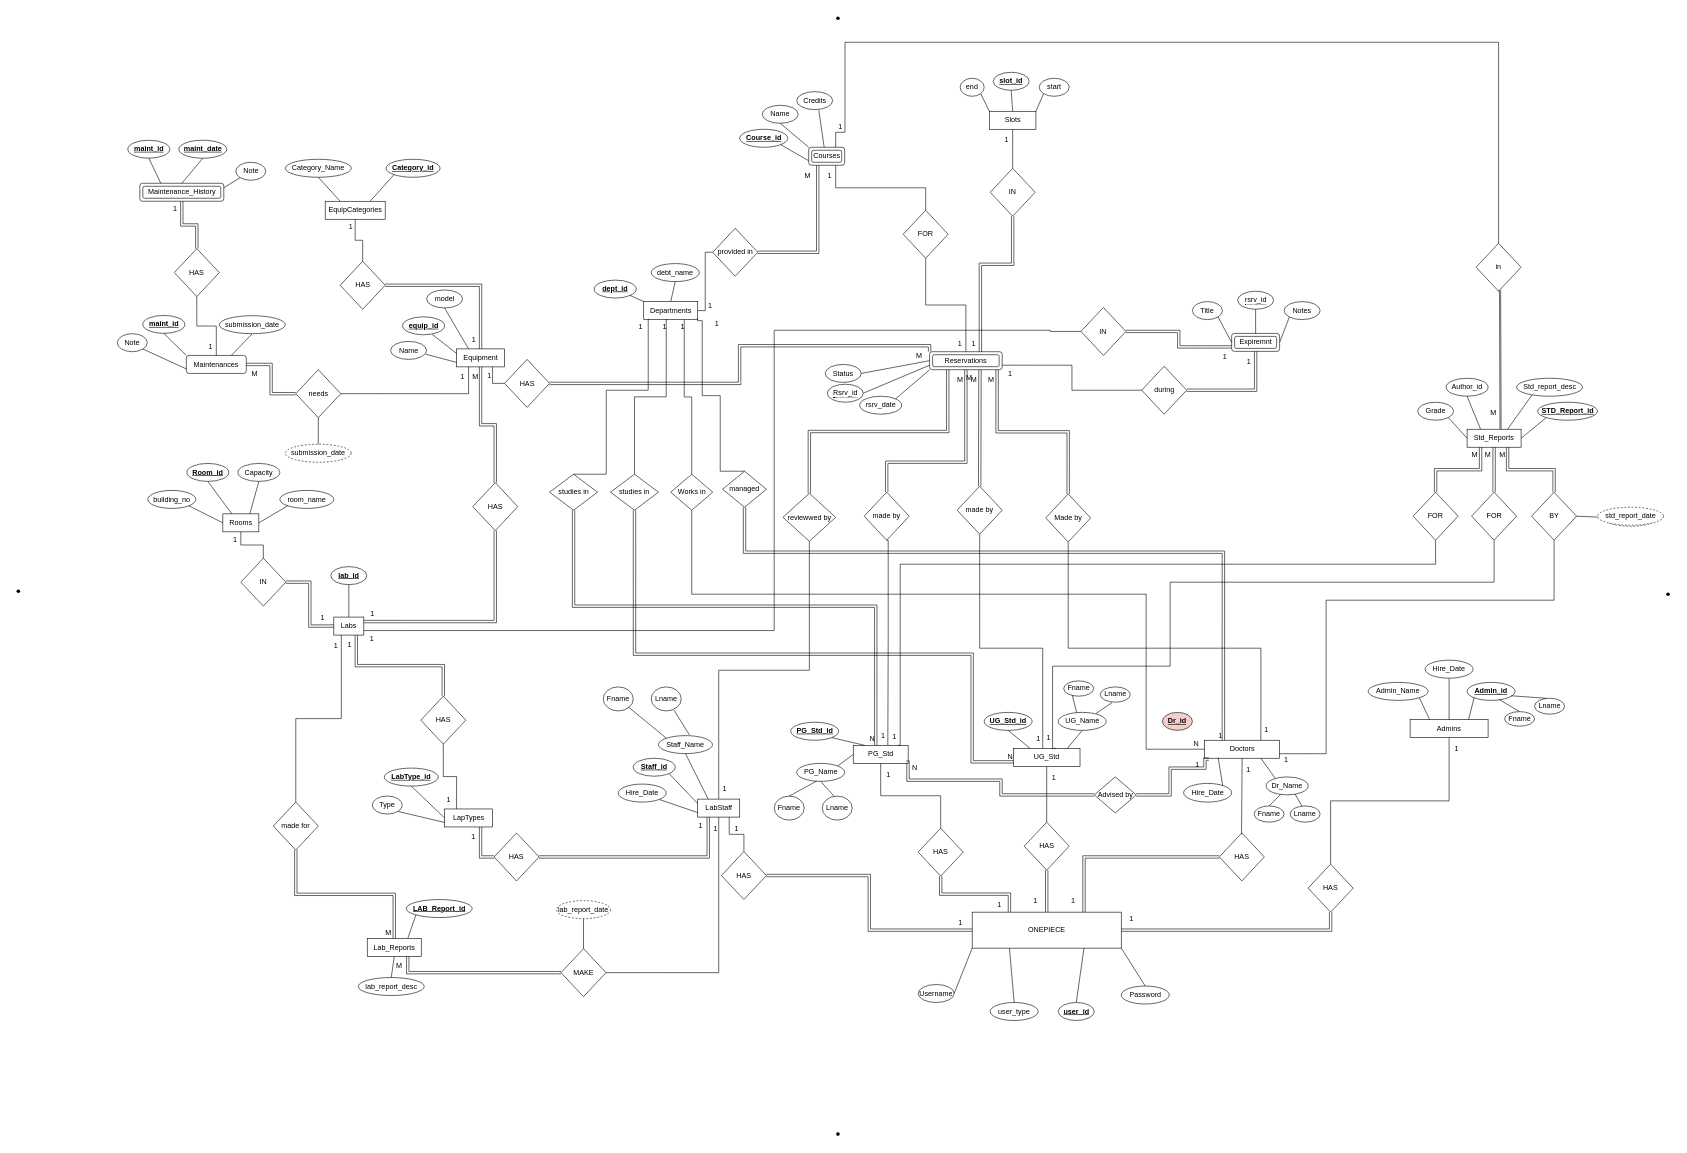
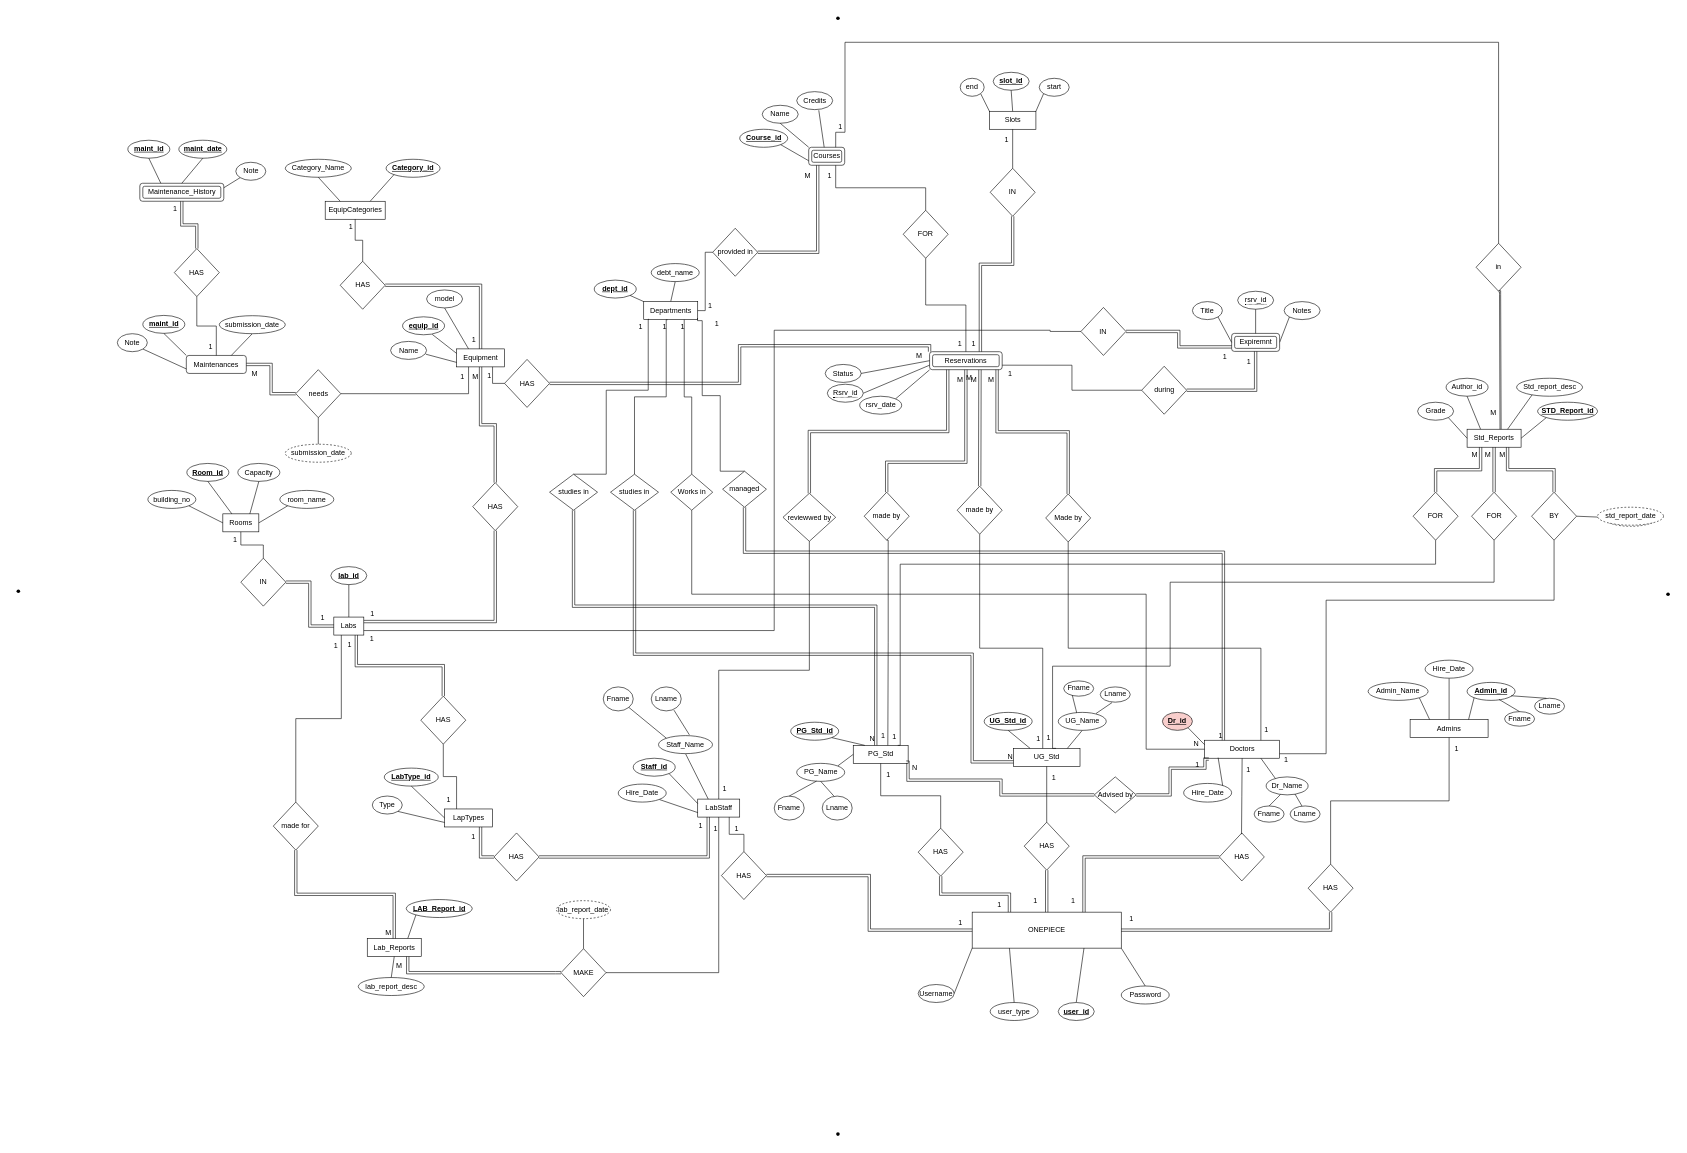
edge "Dr_id" -- "Doctors": added
